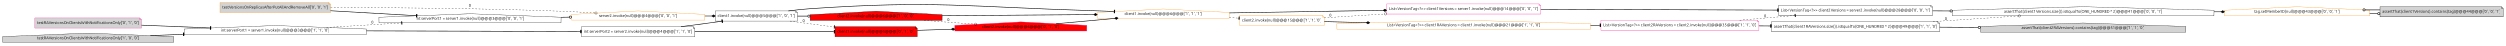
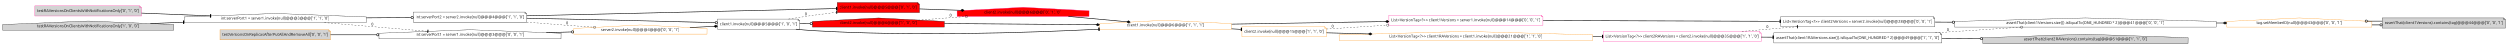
edge "testVersionsOnReplicasAfterPutAllAndRemoveAll['0', '0', '1']" -> "server2.invoke(null)@@@4@@@['0', '0', '1']": now "int serverPort2 = server2.invoke(null)@@@4@@@['1', '1', '0']" -> "server2.invoke(null)@@@4@@@['0', '0', '1']"
edge "testVersionsOnReplicasAfterPutAllAndRemoveAll['0', '0', '1']" -> "int serverPort1 = server1.invoke(null)@@@3@@@['0', '0', '1']": arrowhead tee -> odot
edge "client1.invoke(null)@@@6@@@['1', '1', '1']" -> "client2.invoke(null)@@@15@@@['1', '1', '0']": style dashed -> bold
edge "int serverPort2 = server2.invoke(null)@@@4@@@['1', '1', '0']" -> "client1.invoke(null)@@@5@@@['1', '0', '1']": arrowhead tee -> odot
edge "int serverPort1 = server1.invoke(null)@@@3@@@['1', '1', '0']" -> "int serverPort2 = server2.invoke(null)@@@4@@@['1', '1', '0']": arrowhead tee -> odot
